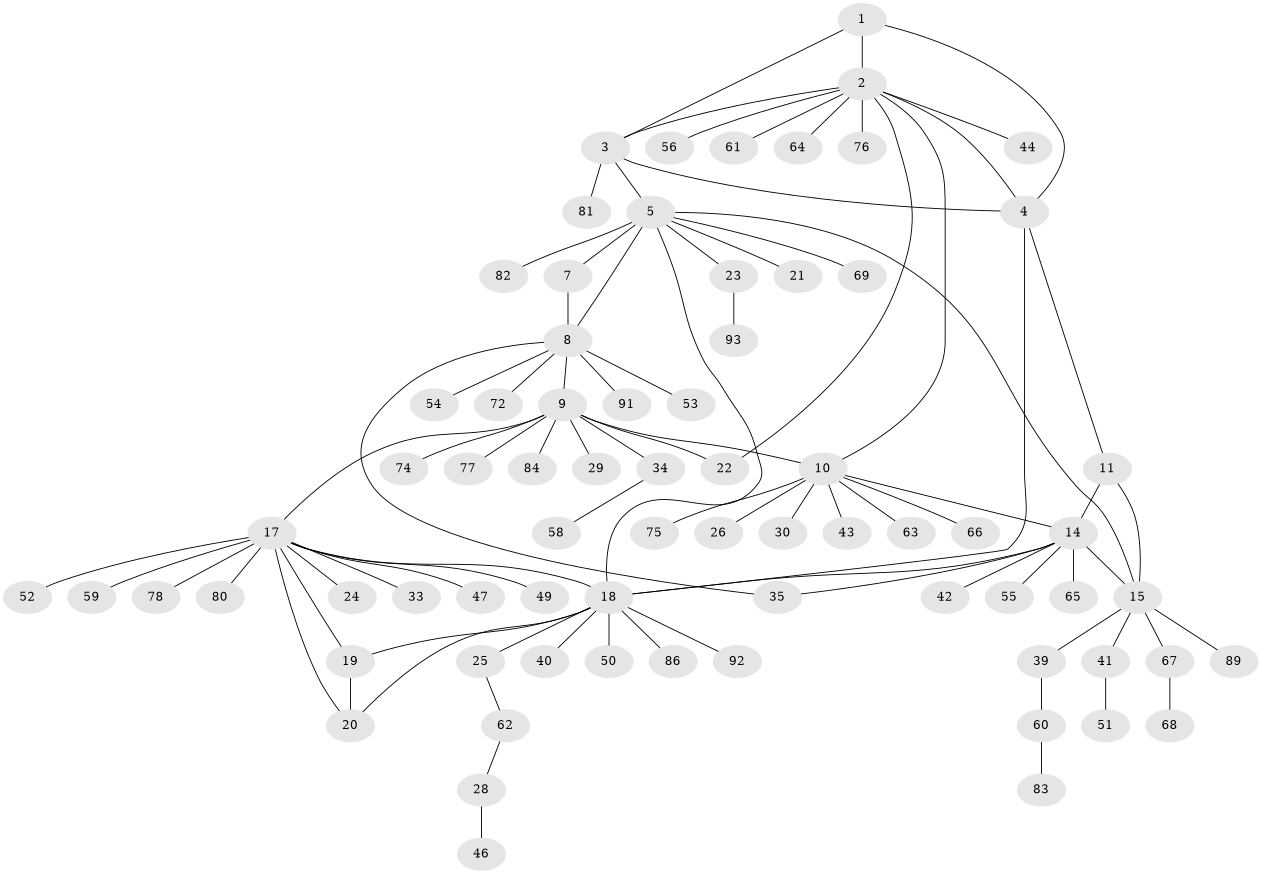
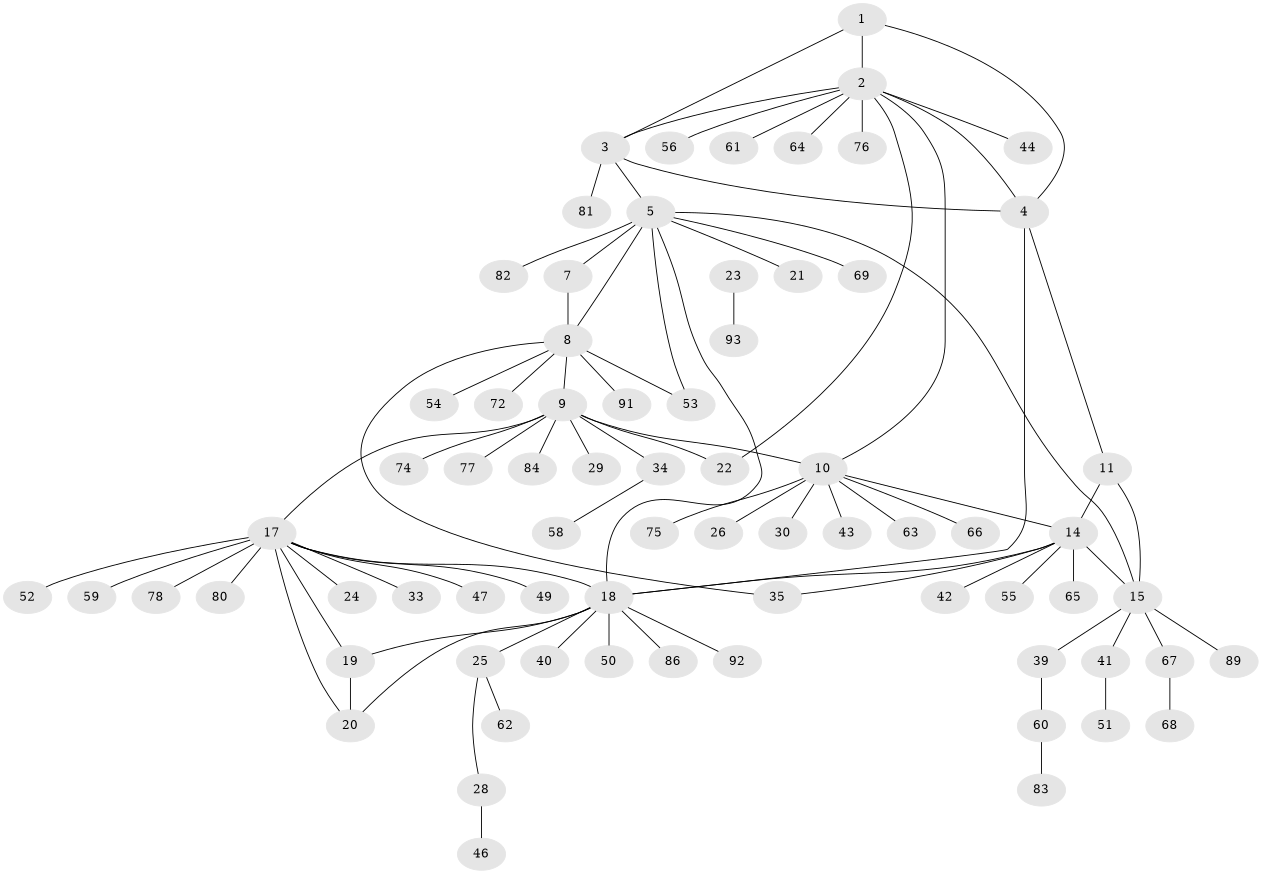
edge "5" -- "23": now "5" -- "53"
edge "62" -- "28": now "25" -- "28"
